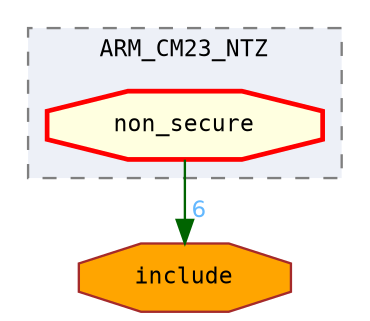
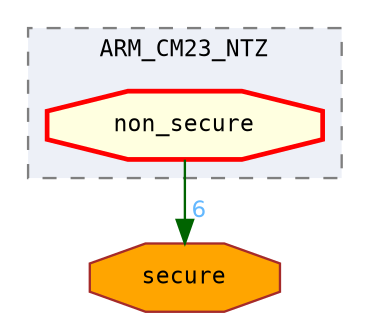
node "include": label "include" -> "secure"
